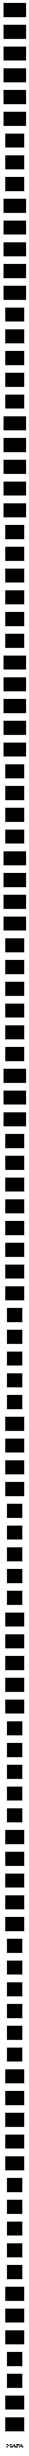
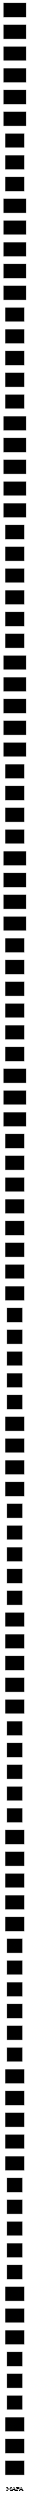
node "4.9": added
node "3.12": added
